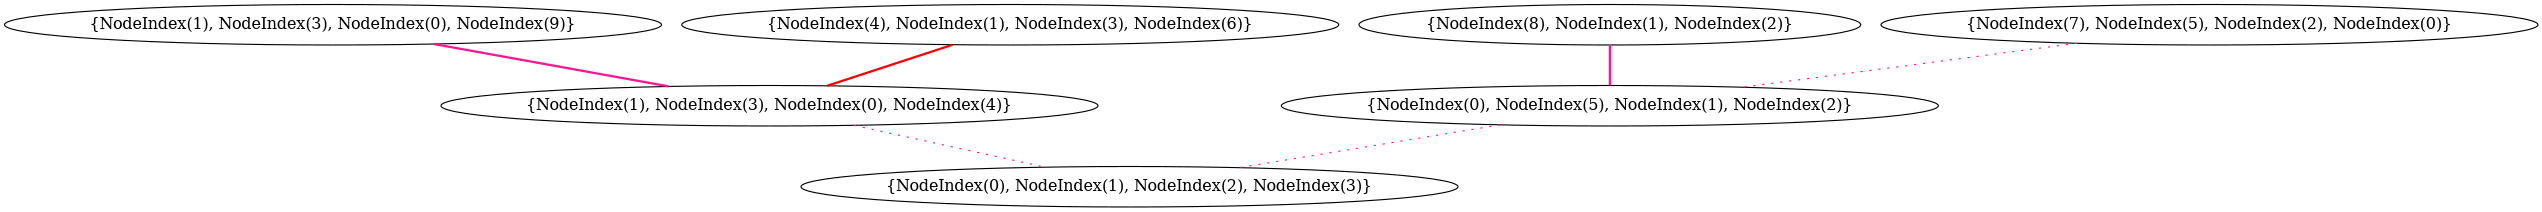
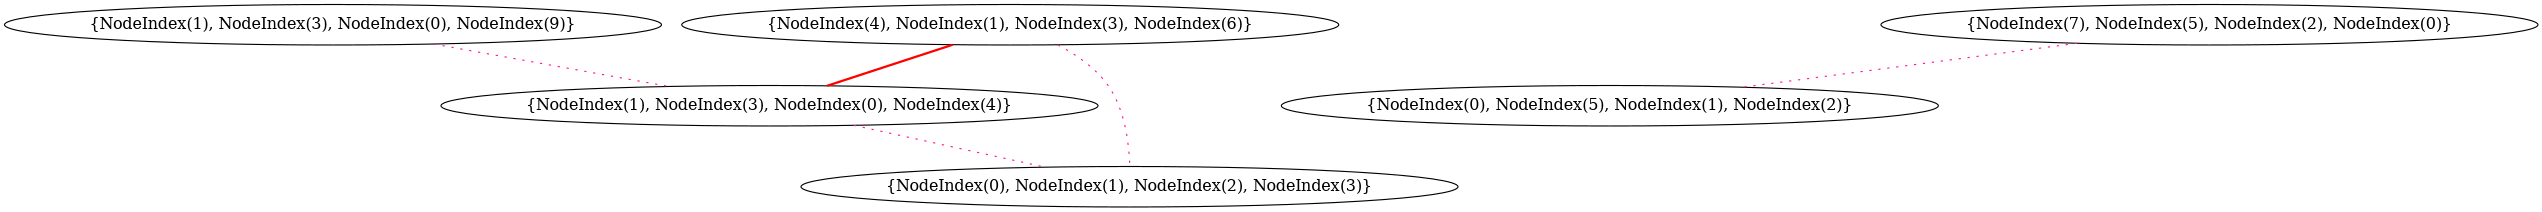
node "{NodeIndex(8), NodeIndex(1), NodeIndex(2)}": removed
edge "{NodeIndex(1), NodeIndex(3), NodeIndex(0), NodeIndex(9)}" -- "{NodeIndex(1), NodeIndex(3), NodeIndex(0), NodeIndex(4)}": style bold -> dotted
edge "{NodeIndex(0), NodeIndex(5), NodeIndex(1), NodeIndex(2)}" -- "{NodeIndex(0), NodeIndex(1), NodeIndex(2), NodeIndex(3)}": now "{NodeIndex(4), NodeIndex(1), NodeIndex(3), NodeIndex(6)}" -- "{NodeIndex(0), NodeIndex(1), NodeIndex(2), NodeIndex(3)}"
